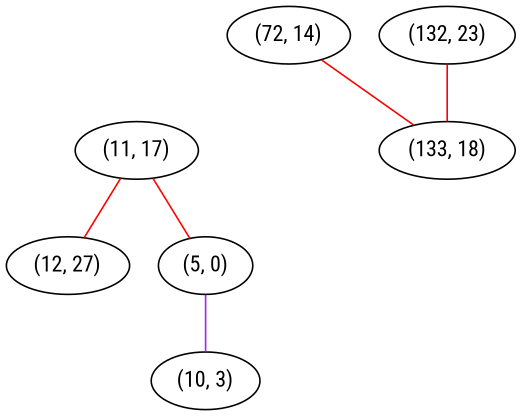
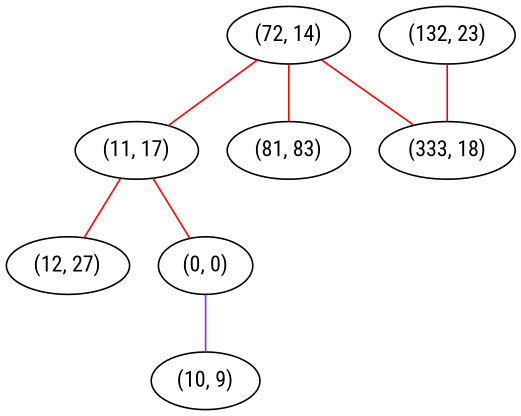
edge "(72, 14)" -- "(11, 17)": added
node "(81, 83)": added
node "(133, 18)": label "(133, 18)" -> "(333, 18)"
node "(5, 0)": label "(5, 0)" -> "(0, 0)"
node "(10, 3)": label "(10, 3)" -> "(10, 9)"
